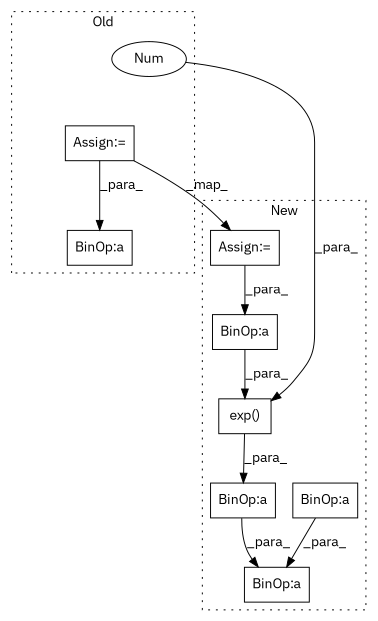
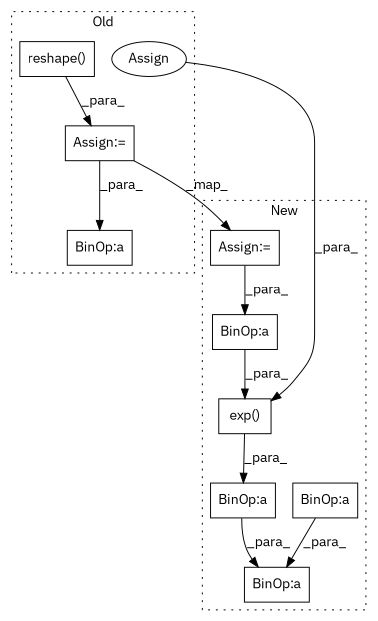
node "reshape()": added
node "Num": label "Num" -> "Assign"
